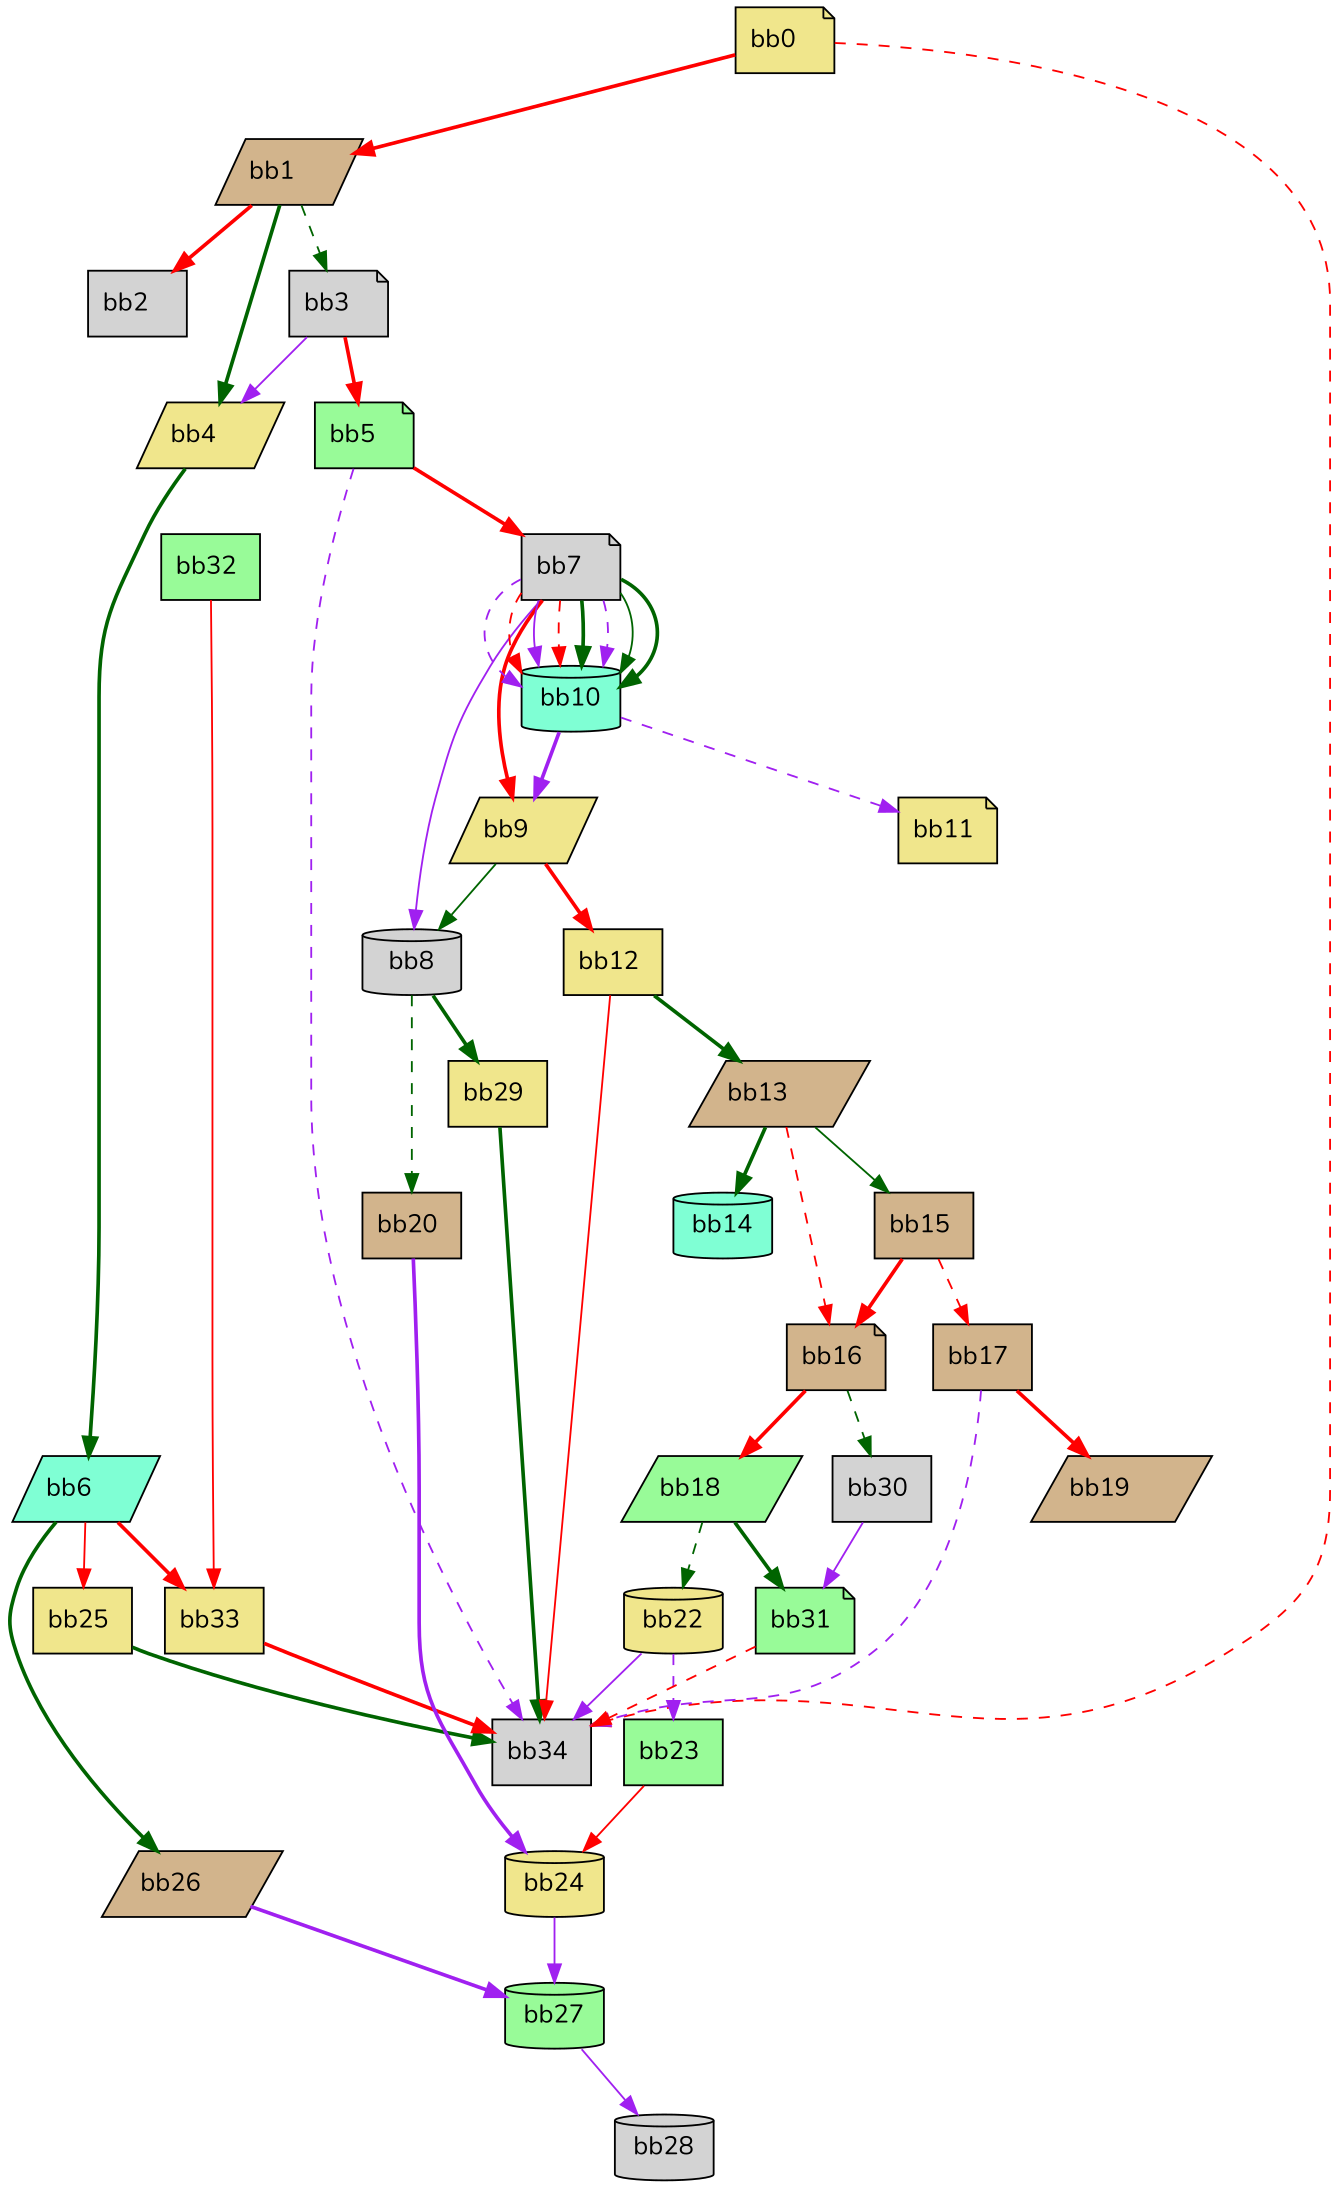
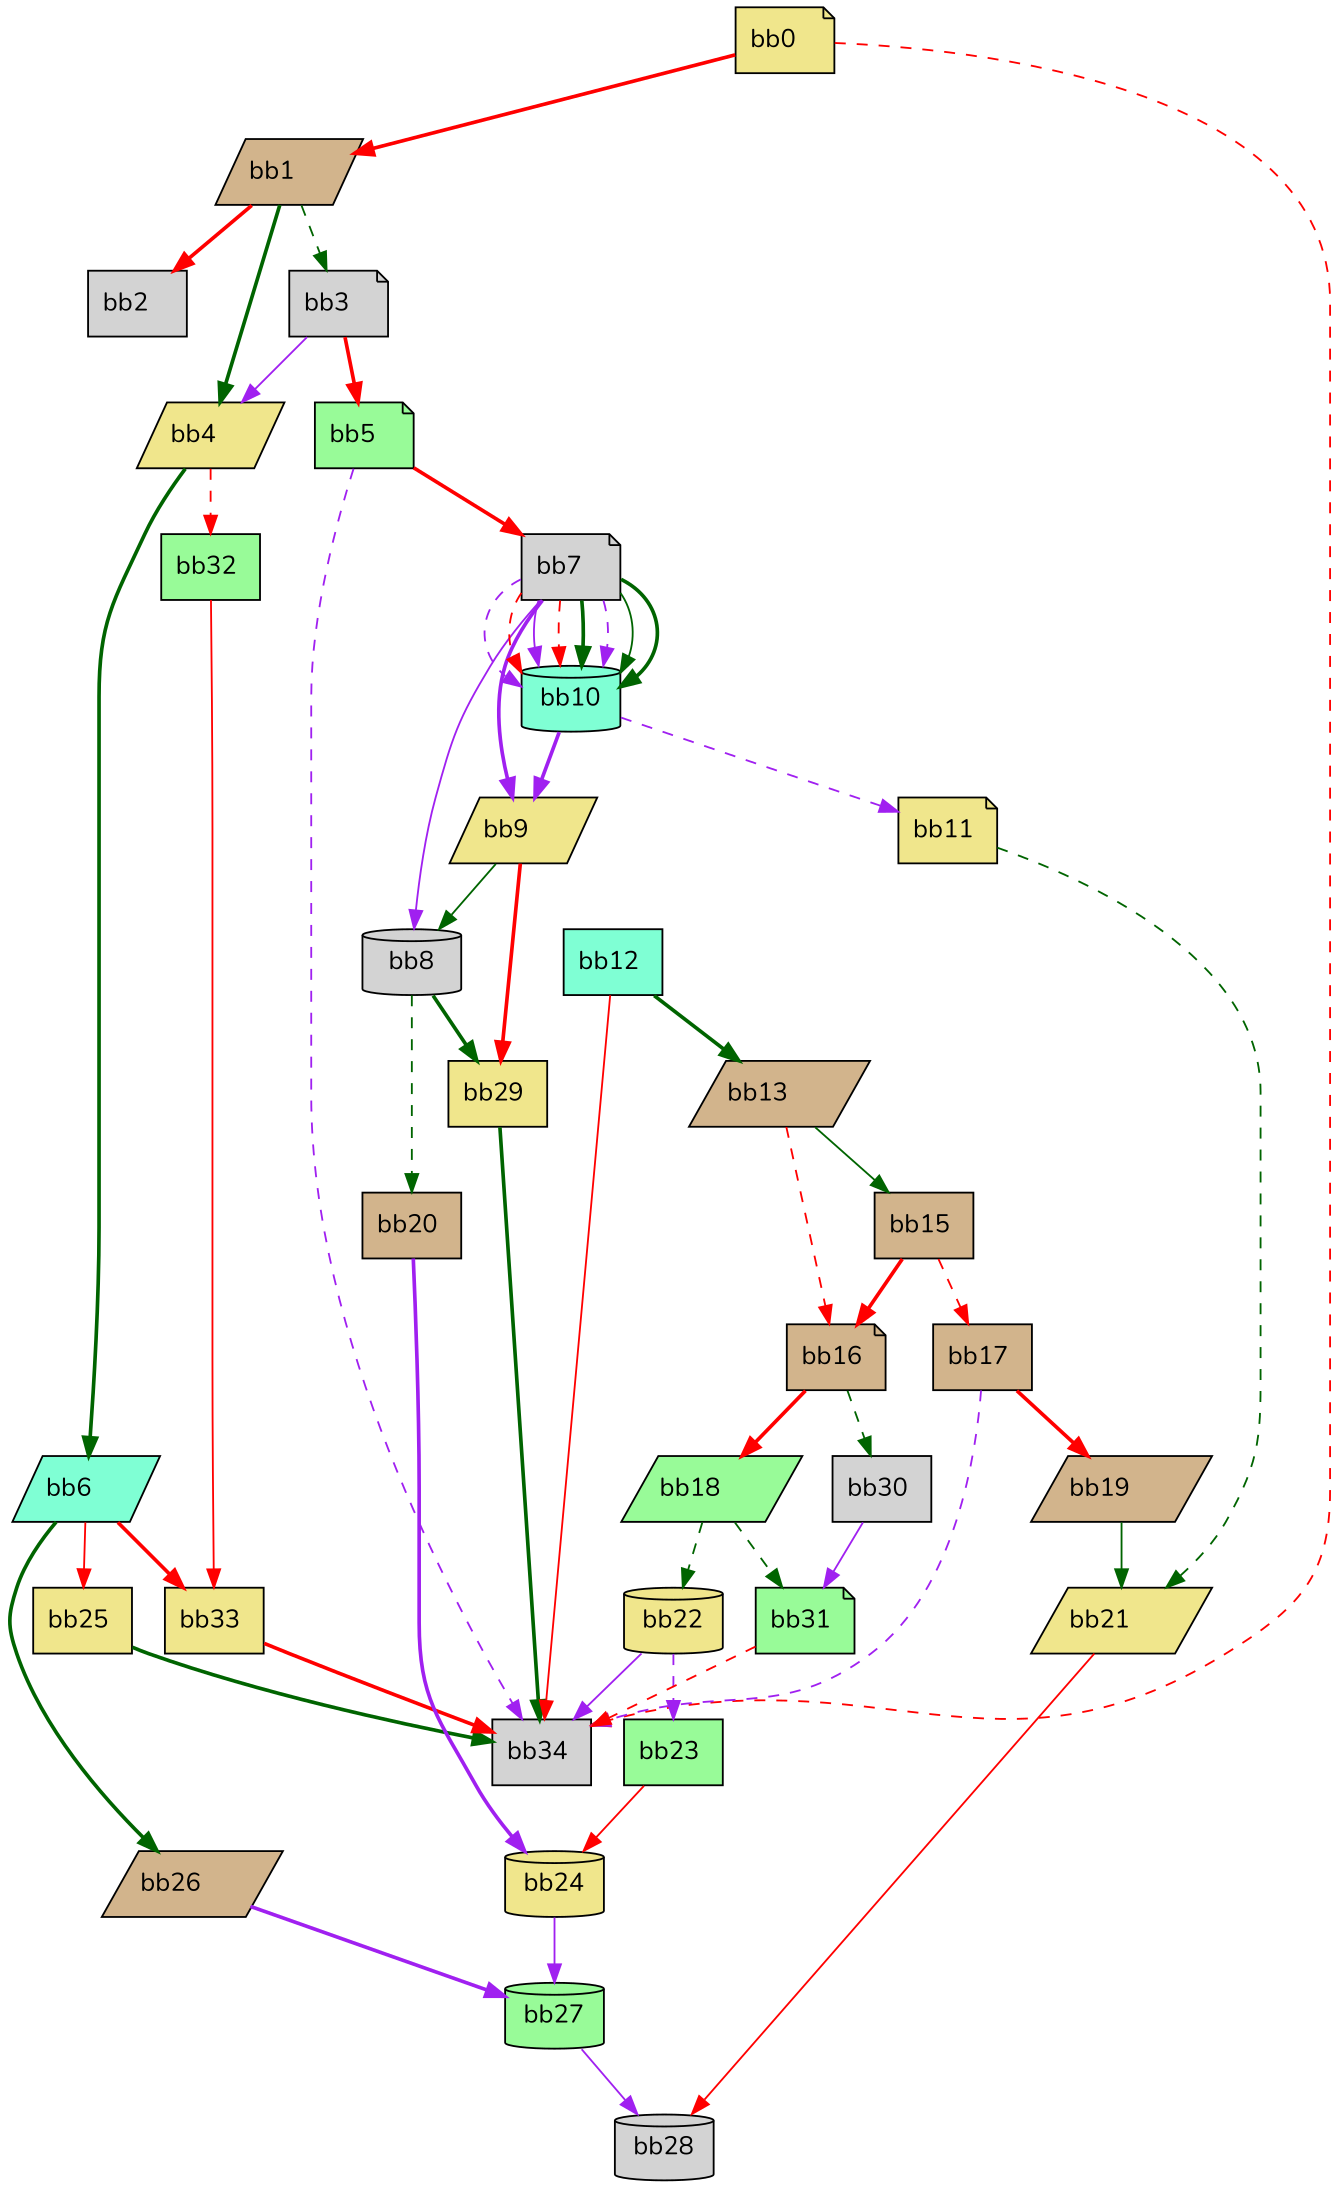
edge "bb4" -> "bb32": added
edge "bb7" -> "bb9": color red -> purple
edge "bb9" -> "bb12": now "bb9" -> "bb29"
node "bb12": fillcolor khaki -> aquamarine
node "bb14": removed
edge "bb18" -> "bb31": style bold -> dashed
node "bb21": added
